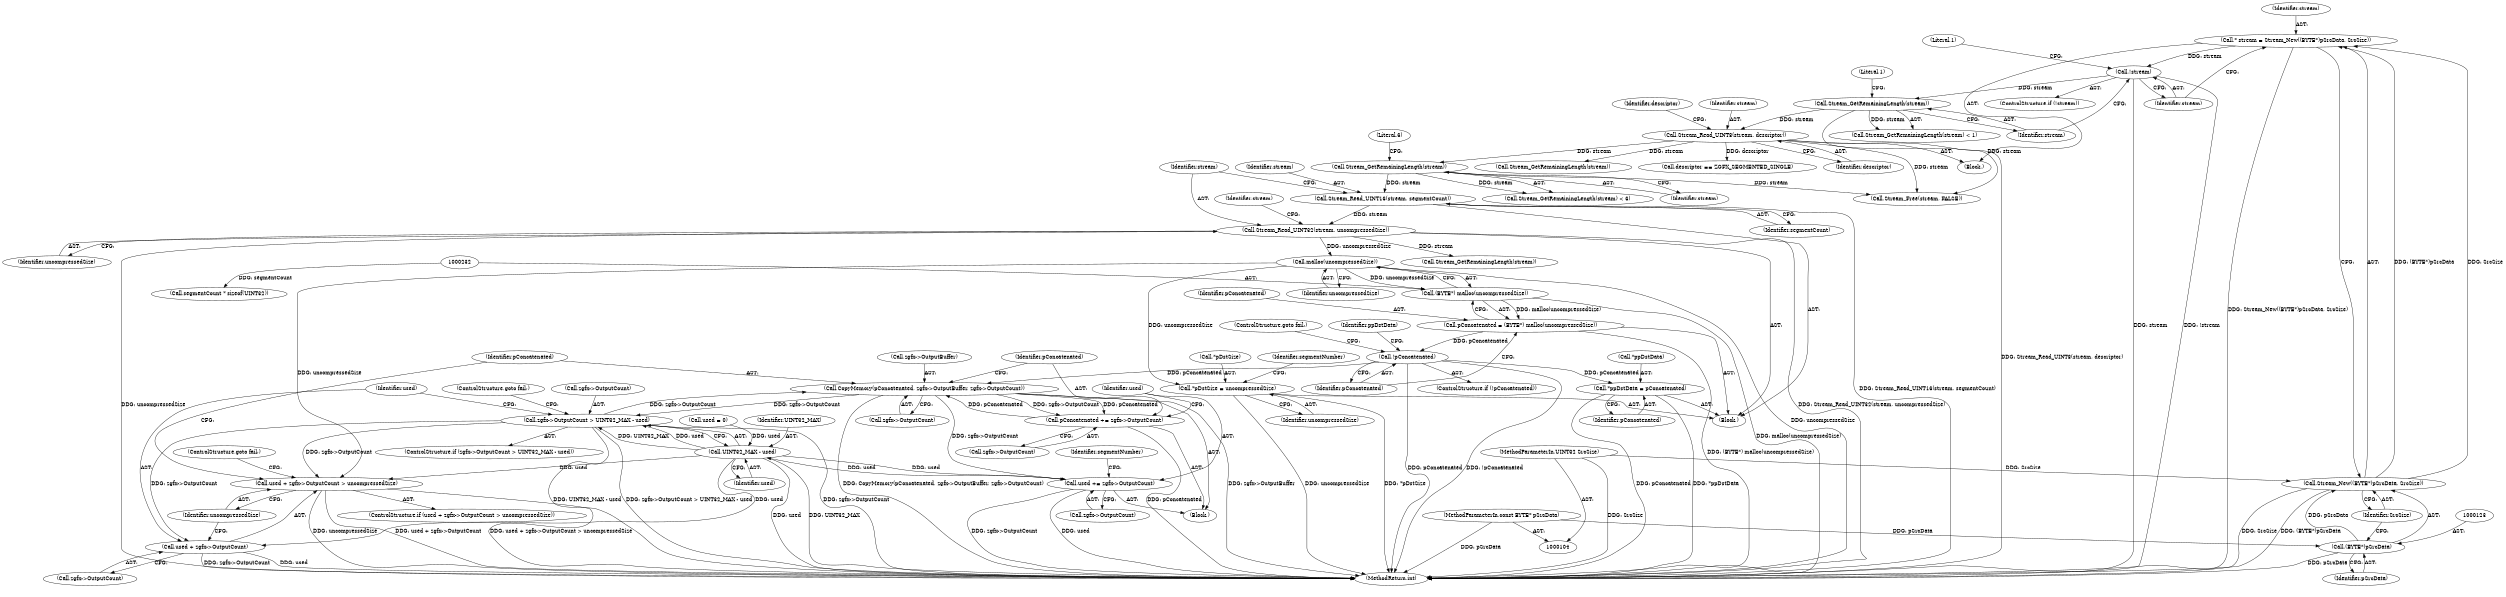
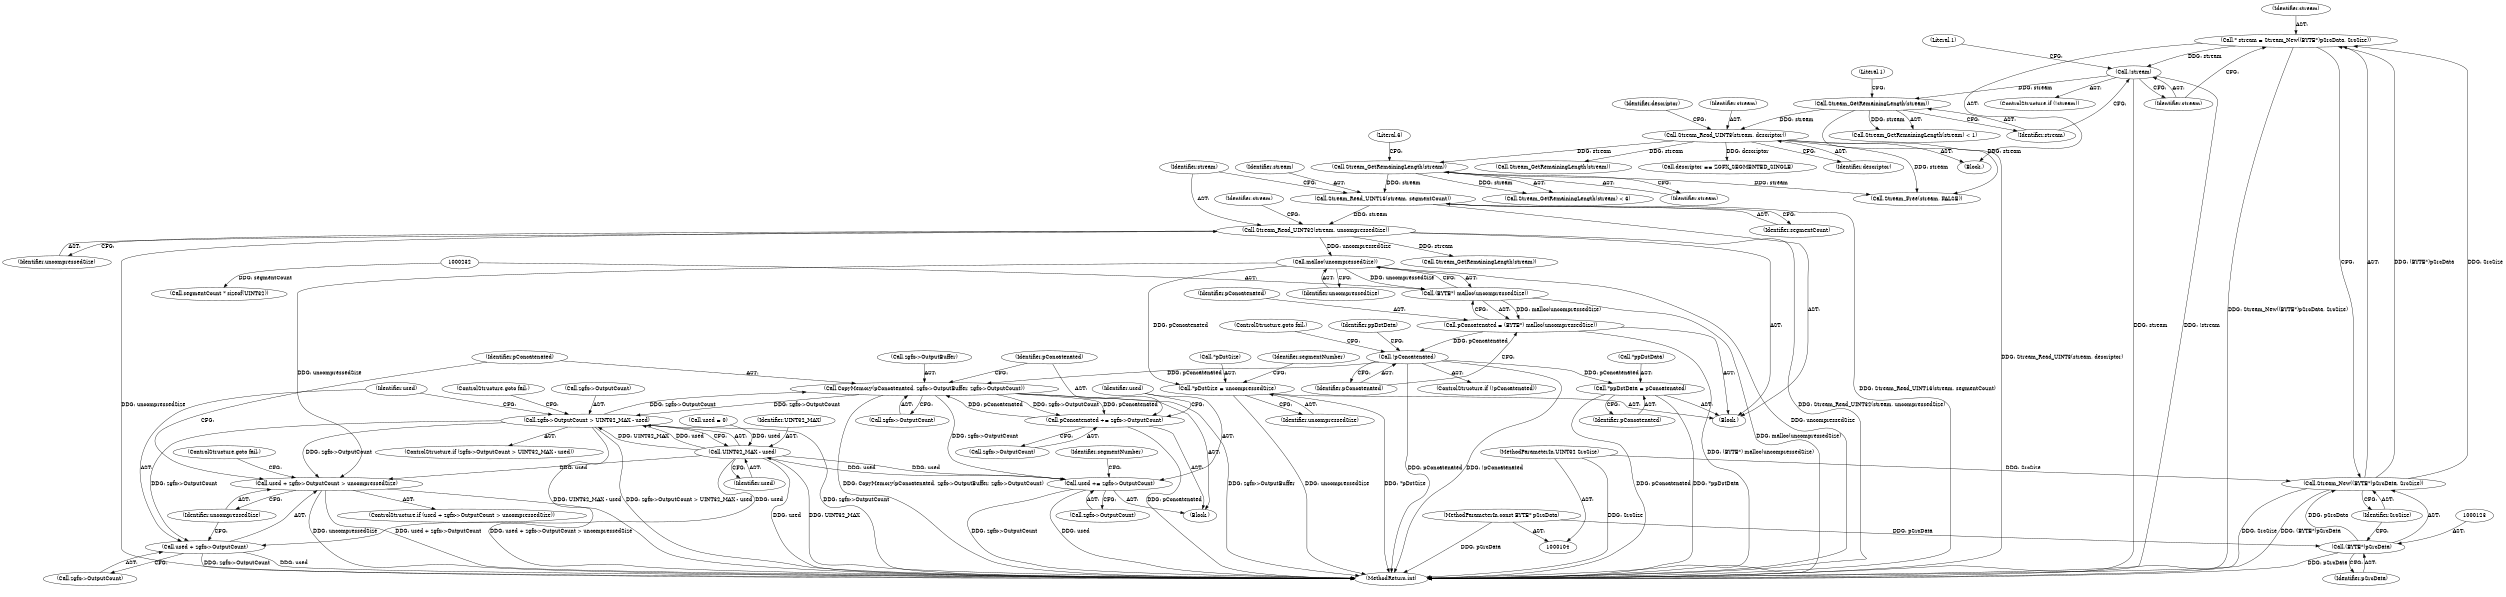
edge "(Call,malloc(uncompressedSize))" -> "(Call,*pDstSize = uncompressedSize)": label "DDG: uncompressedSize" -> "DDG: pConcatenated"
